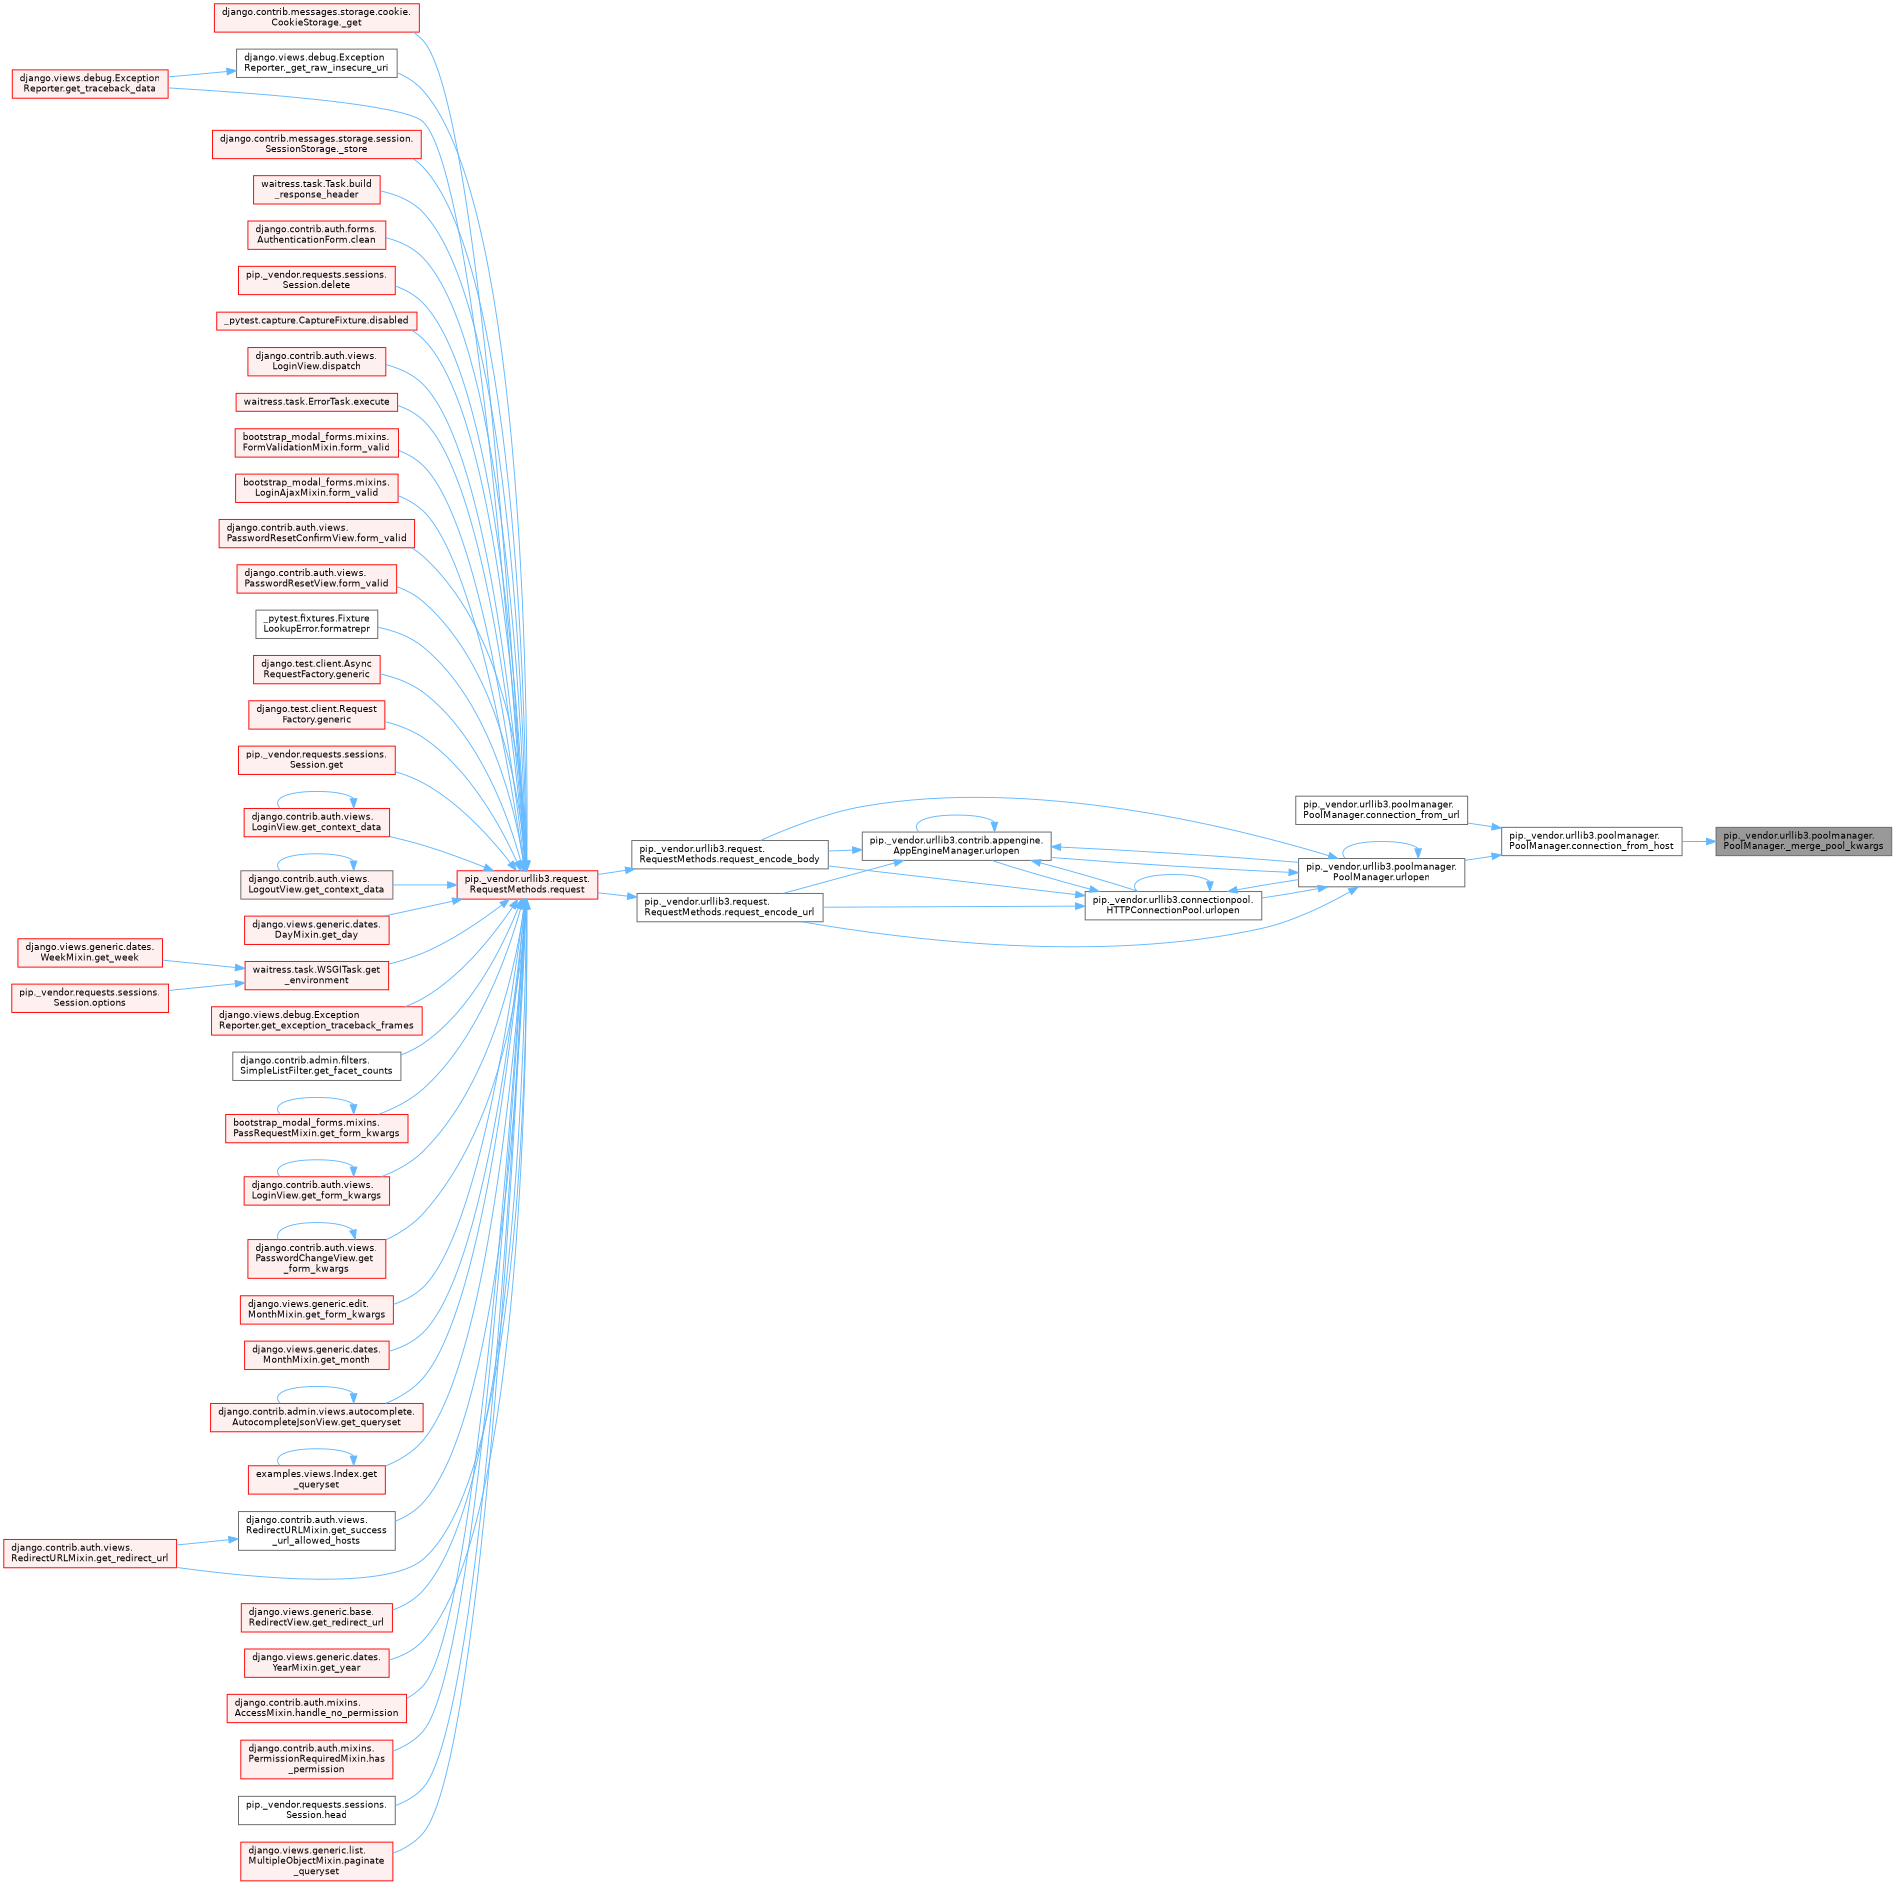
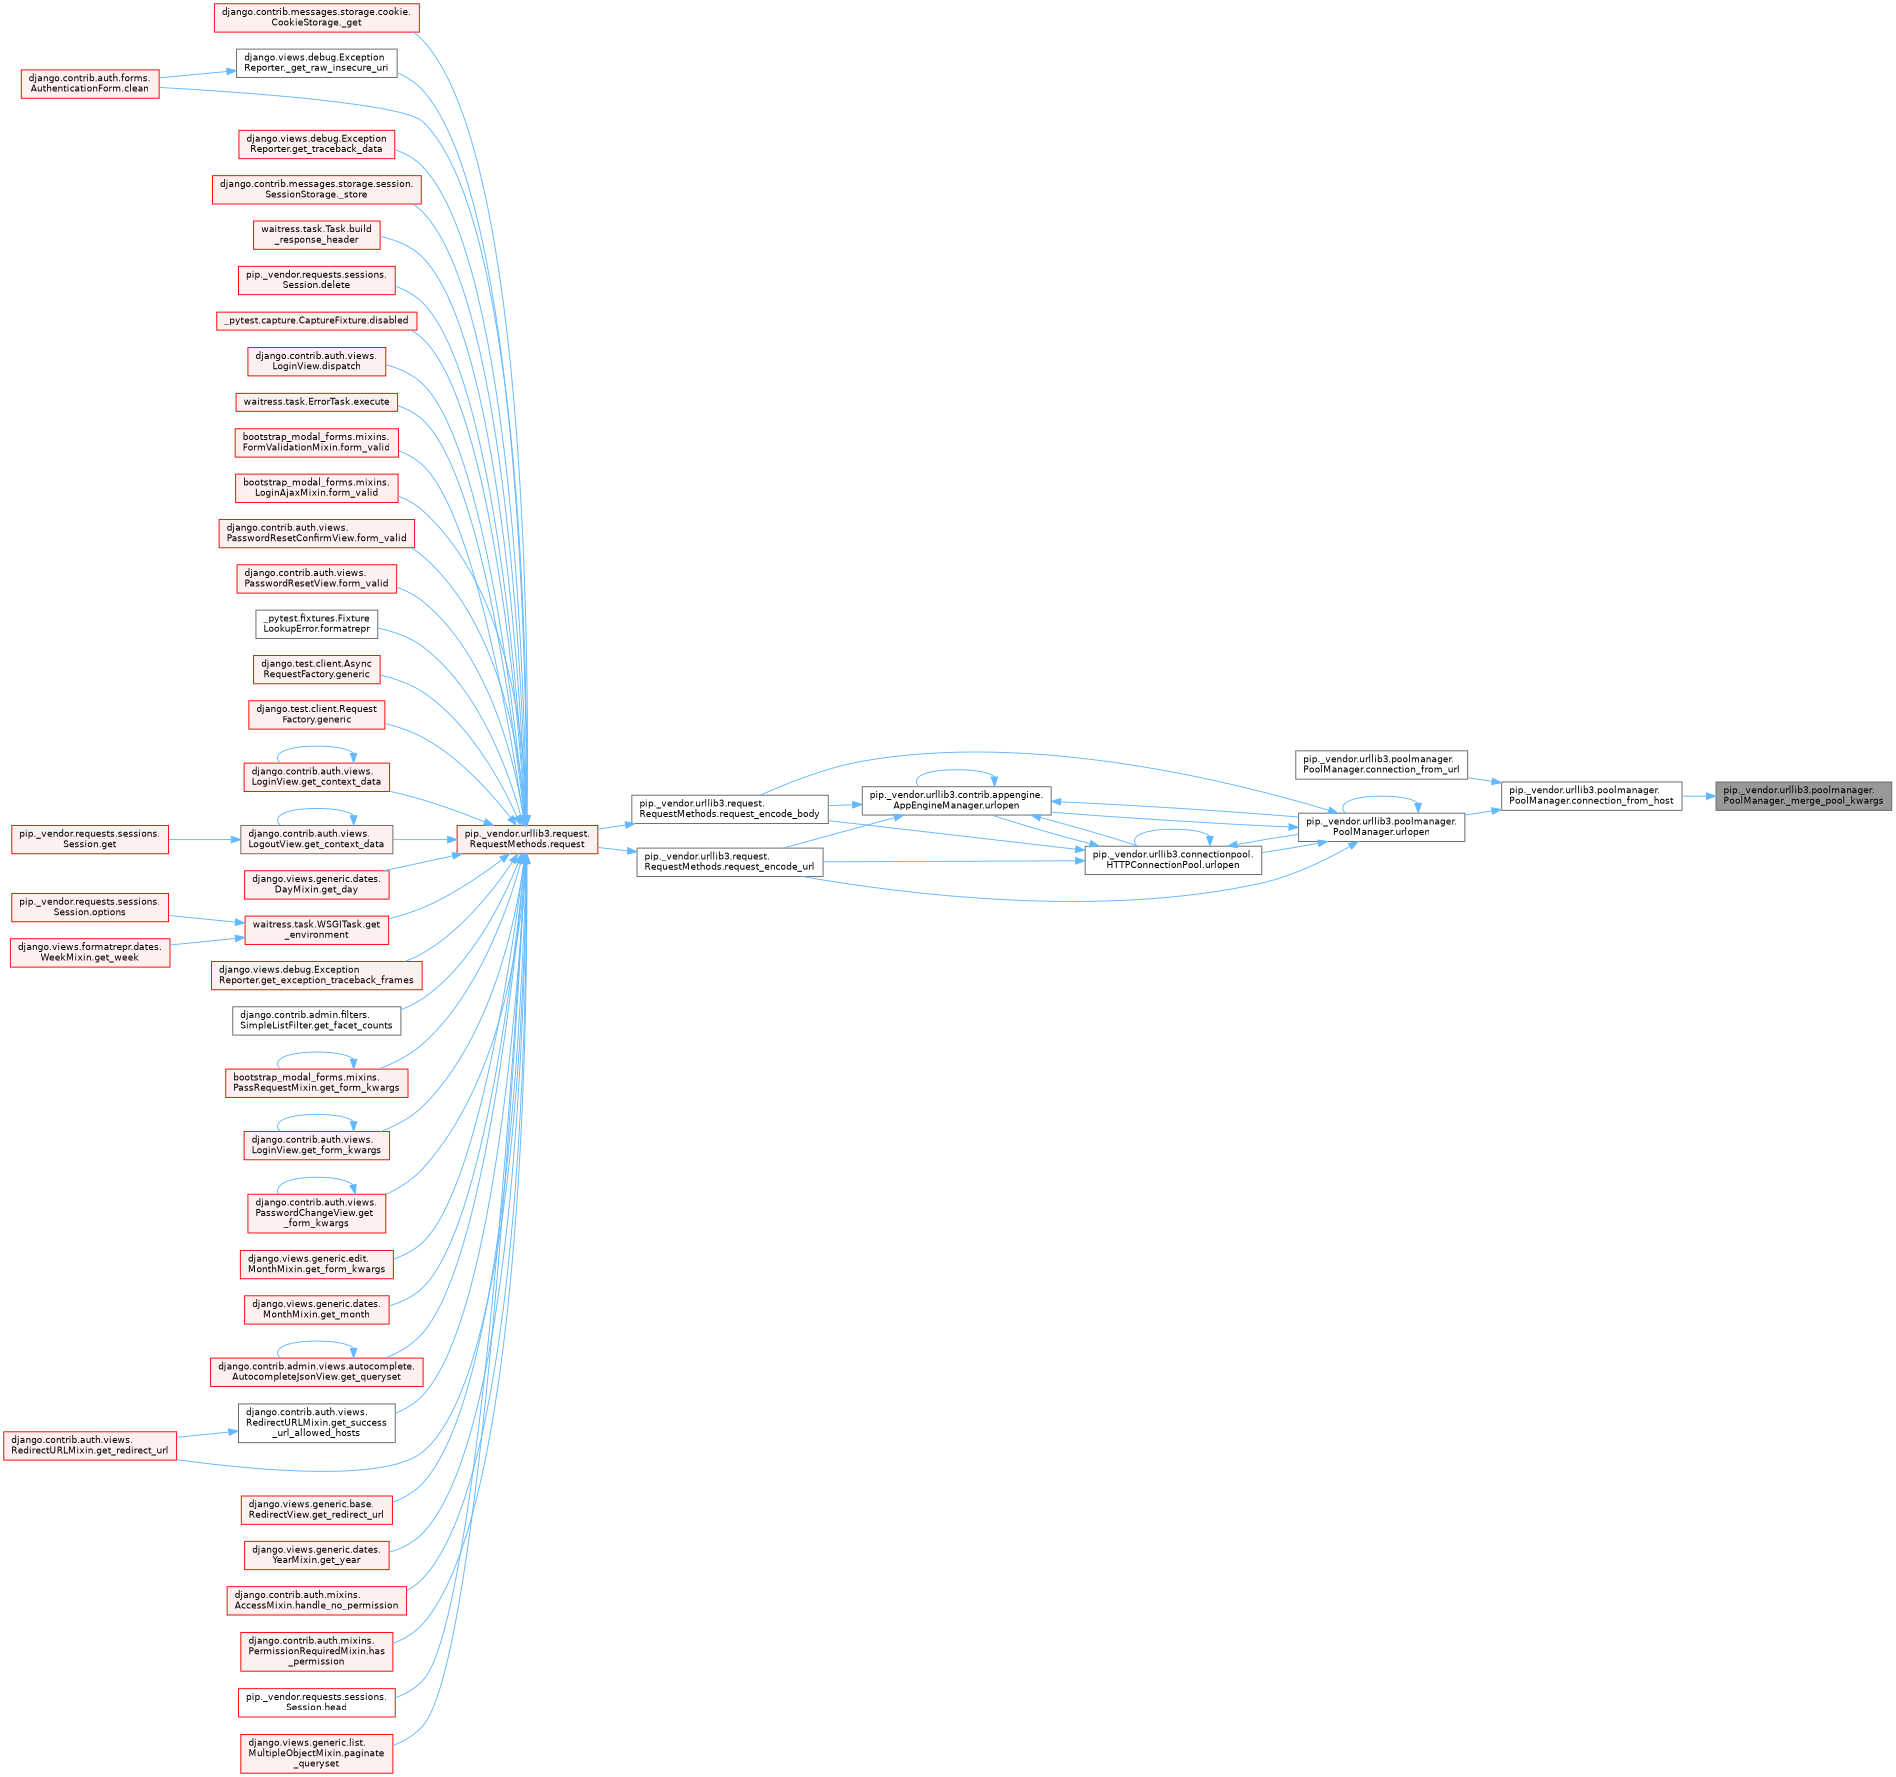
edge "django.views.debug.Exception Reporter.get_traceback_data" -> "django.views.debug.Exception Reporter._get_raw_insecure_uri": now "django.contrib.auth.forms. AuthenticationForm.clean" -> "django.views.debug.Exception Reporter._get_raw_insecure_uri"
edge "pip._vendor.requests.sessions. Session.get" -> "pip._vendor.urllib3.request. RequestMethods.request": now "pip._vendor.requests.sessions. Session.get" -> "django.contrib.auth.views. LogoutView.get_context_data"
node "django.views.generic.dates. WeekMixin.get_week": label "django.views.generic.dates. WeekMixin.get_week" -> "django.views.formatrepr.dates. WeekMixin.get_week"
node "examples.views.Index.get _queryset": removed
node "pip._vendor.requests.sessions. Session.head": color grey40 -> red
